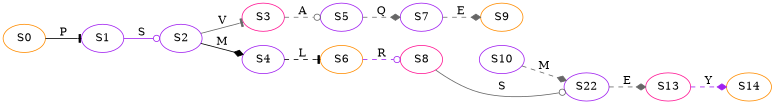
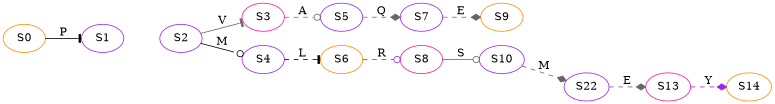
edge "S1" -> "S2": removed, label "S"
edge "S2" -> "S4": arrowhead diamond -> odot
edge "S8" -> "S22": now "S8" -> "S10"
